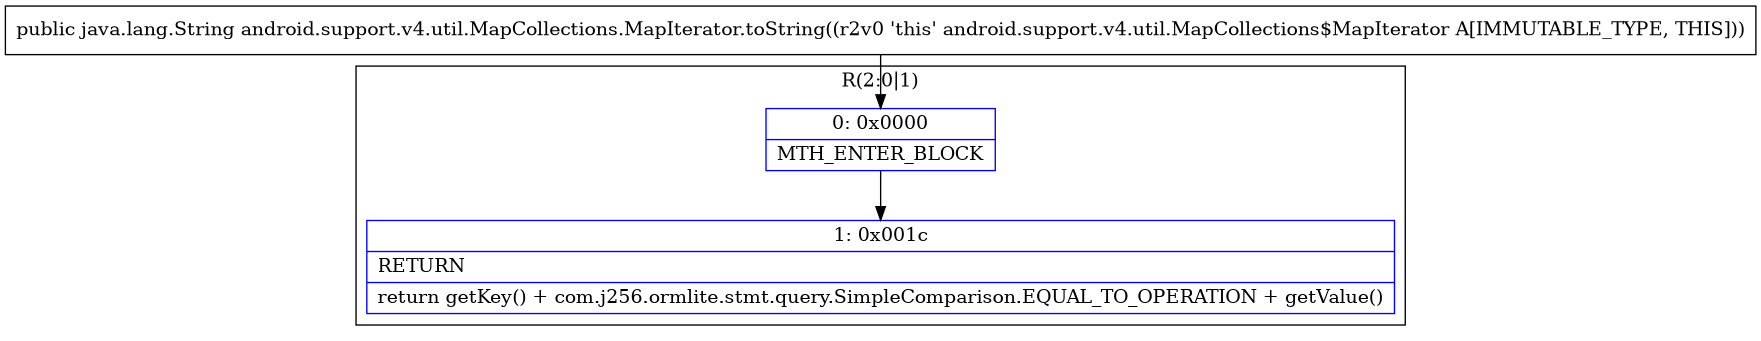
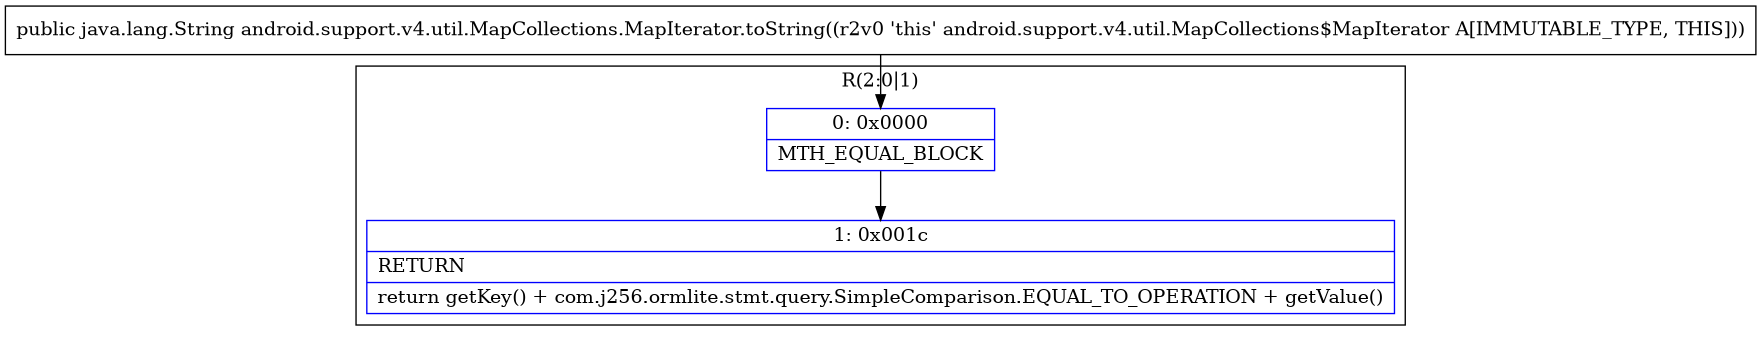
node "0: 0x0000": text "MTH_ENTER_BLOCK" -> "MTH_EQUAL_BLOCK"
